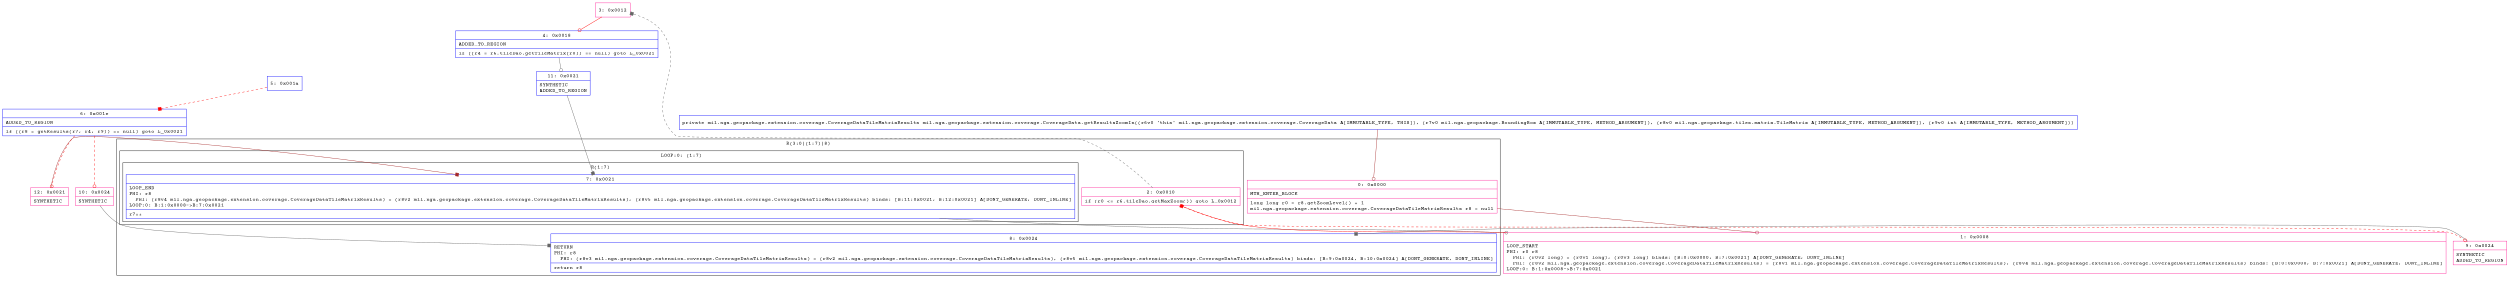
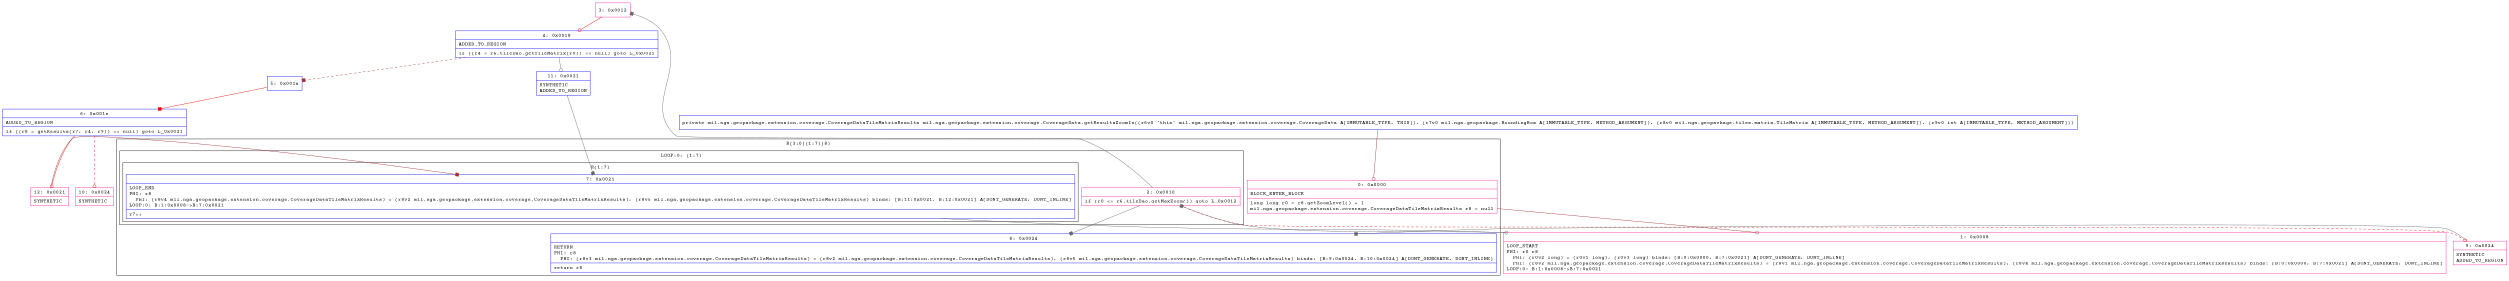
edge "4: 0x0018" -> "5: 0x001a": added
edge "5: 0x001a" -> "6: 0x001e": style dashed -> solid
edge "2: 0x0010" -> "3: 0x0012": style dashed -> solid
edge "6: 0x001e" -> "12: 0x0021": style dashed -> solid
node "0: 0x0000": text "MTH_ENTER_BLOCK" -> "BLOCK_ENTER_BLOCK"
edge "1: 0x0008" -> "2: 0x0010": color red -> gray40
edge "10: 0x0024" -> "8: 0x0024": now "2: 0x0010" -> "8: 0x0024"
